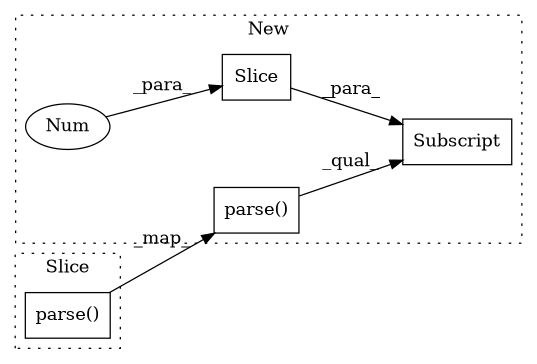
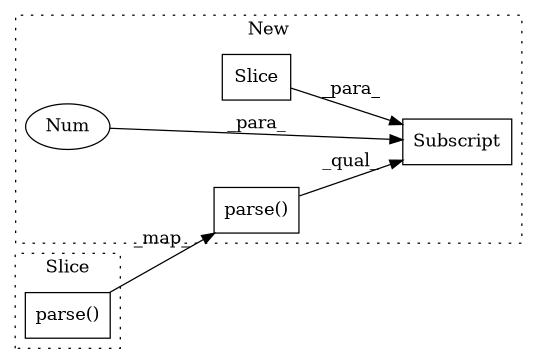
edge "Num" -> "Slice": now "Num" -> "Subscript"
